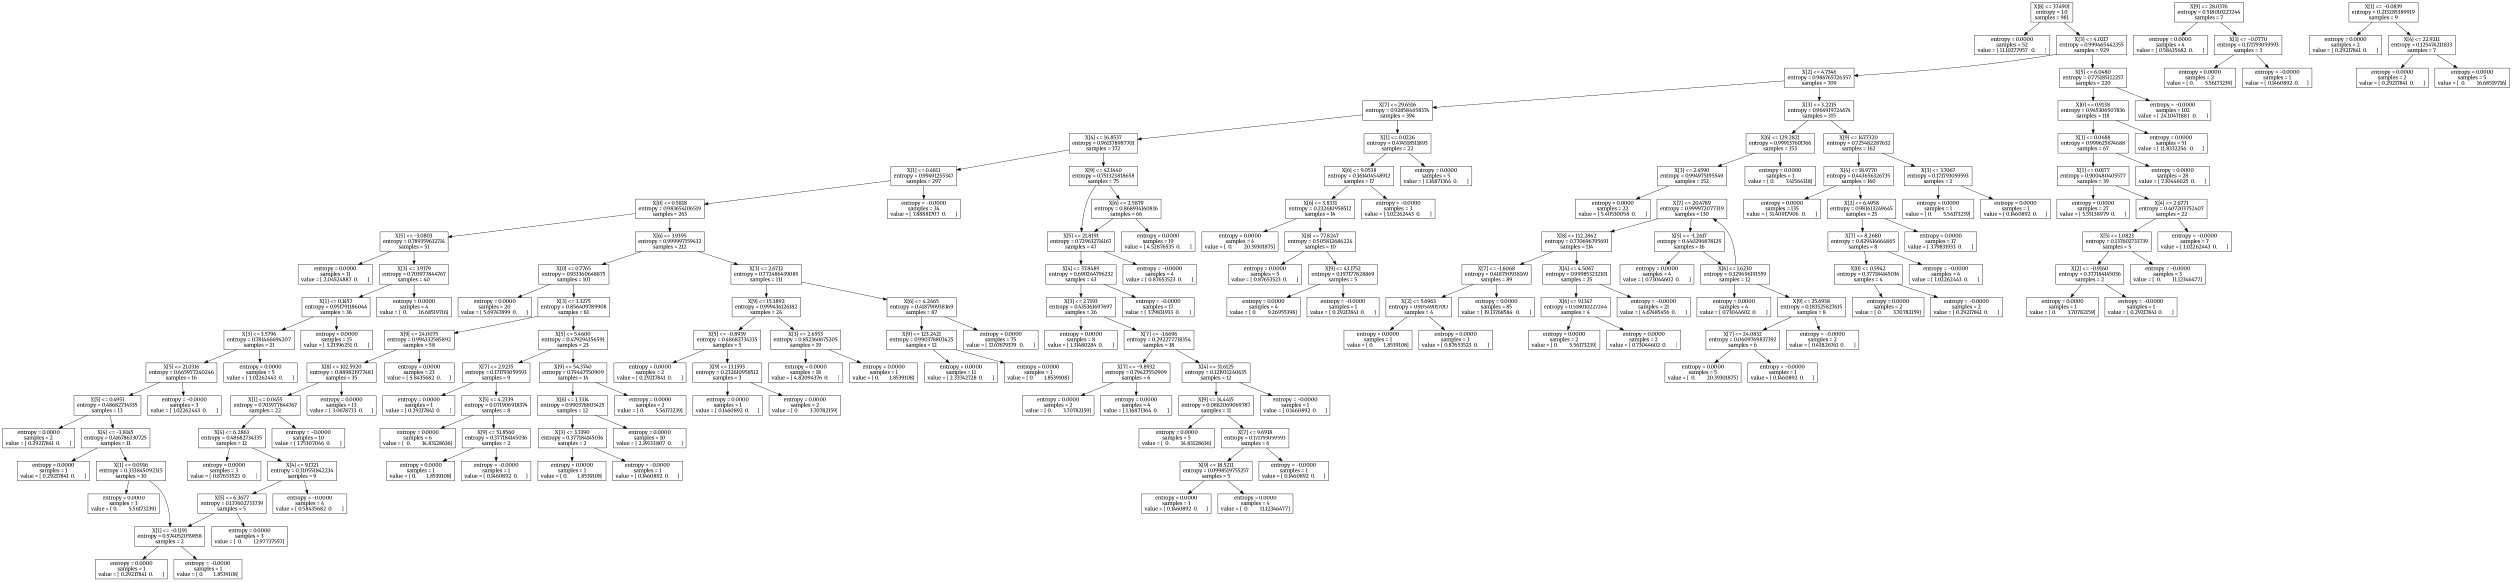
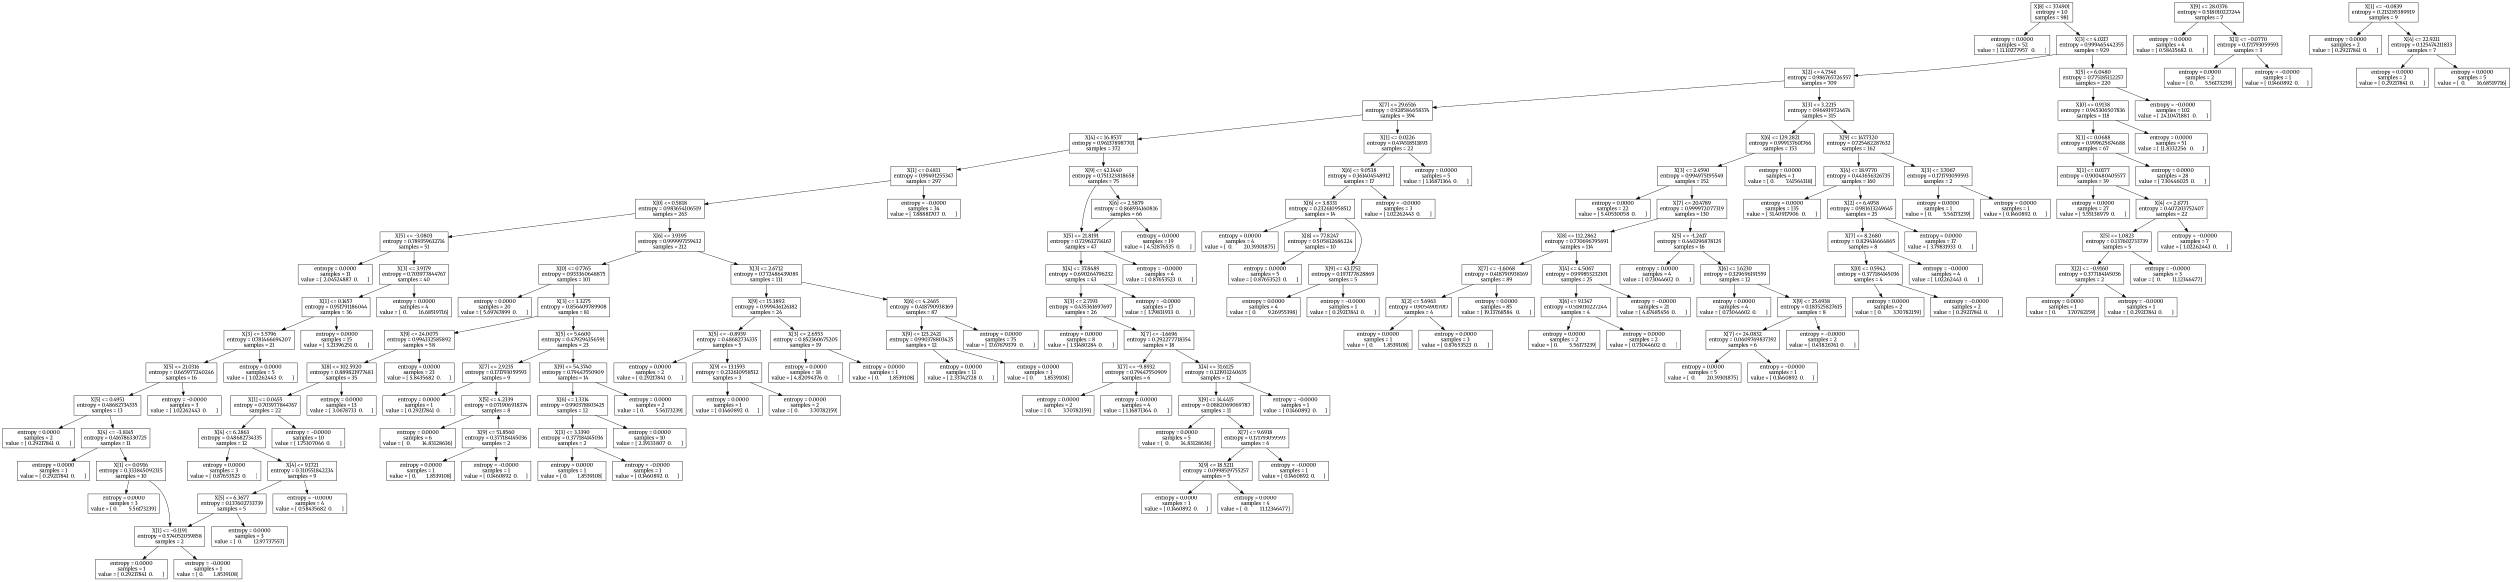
edge "X[6] <= 1.6230 entropy = 0.329696191559 samples = 12" -> "X[7] <= 20.4789 entropy = 0.999972077319 samples = 130": now "X[3] <= 2.4590 entropy = 0.994975195549 samples = 152" -> "X[7] <= 20.4789 entropy = 0.999972077319 samples = 130"
edge "X[8] <= 77.8247 entropy = 0.505812686224 samples = 10" -> "X[9] <= 43.1752 entropy = 0.197177828869 samples = 5": now "X[6] <= 3.8331 entropy = 0.232610958512 samples = 14" -> "X[9] <= 43.1752 entropy = 0.197177828869 samples = 5"
node "X[7] <= -9.8932 entropy = 0.79427550909 samples = 6": label "X[7] <= -9.8932 entropy = 0.79427550909 samples = 6" -> "X[7] <= -9.8932 entropy = 0.79447550909 samples = 6"
edge "X[5] <= 4.2339 entropy = 0.071906918374 samples = 8" -> "X[9] <= 51.8560 entropy = 0.377184145036 samples = 2": reversed
